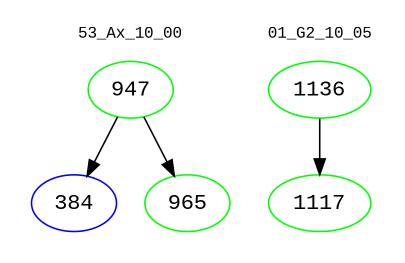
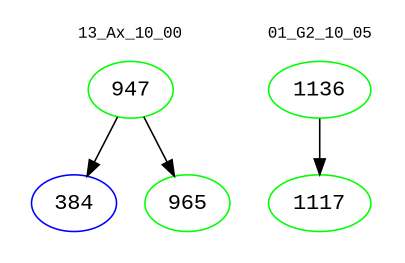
cluster "53_Ax_10_00": label "53_Ax_10_00" -> "13_Ax_10_00"
